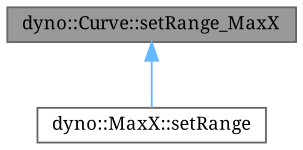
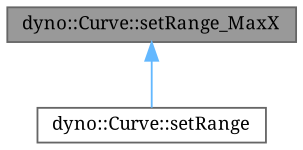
node "dyno::MaxX::setRange": label "dyno::MaxX::setRange" -> "dyno::Curve::setRange"
